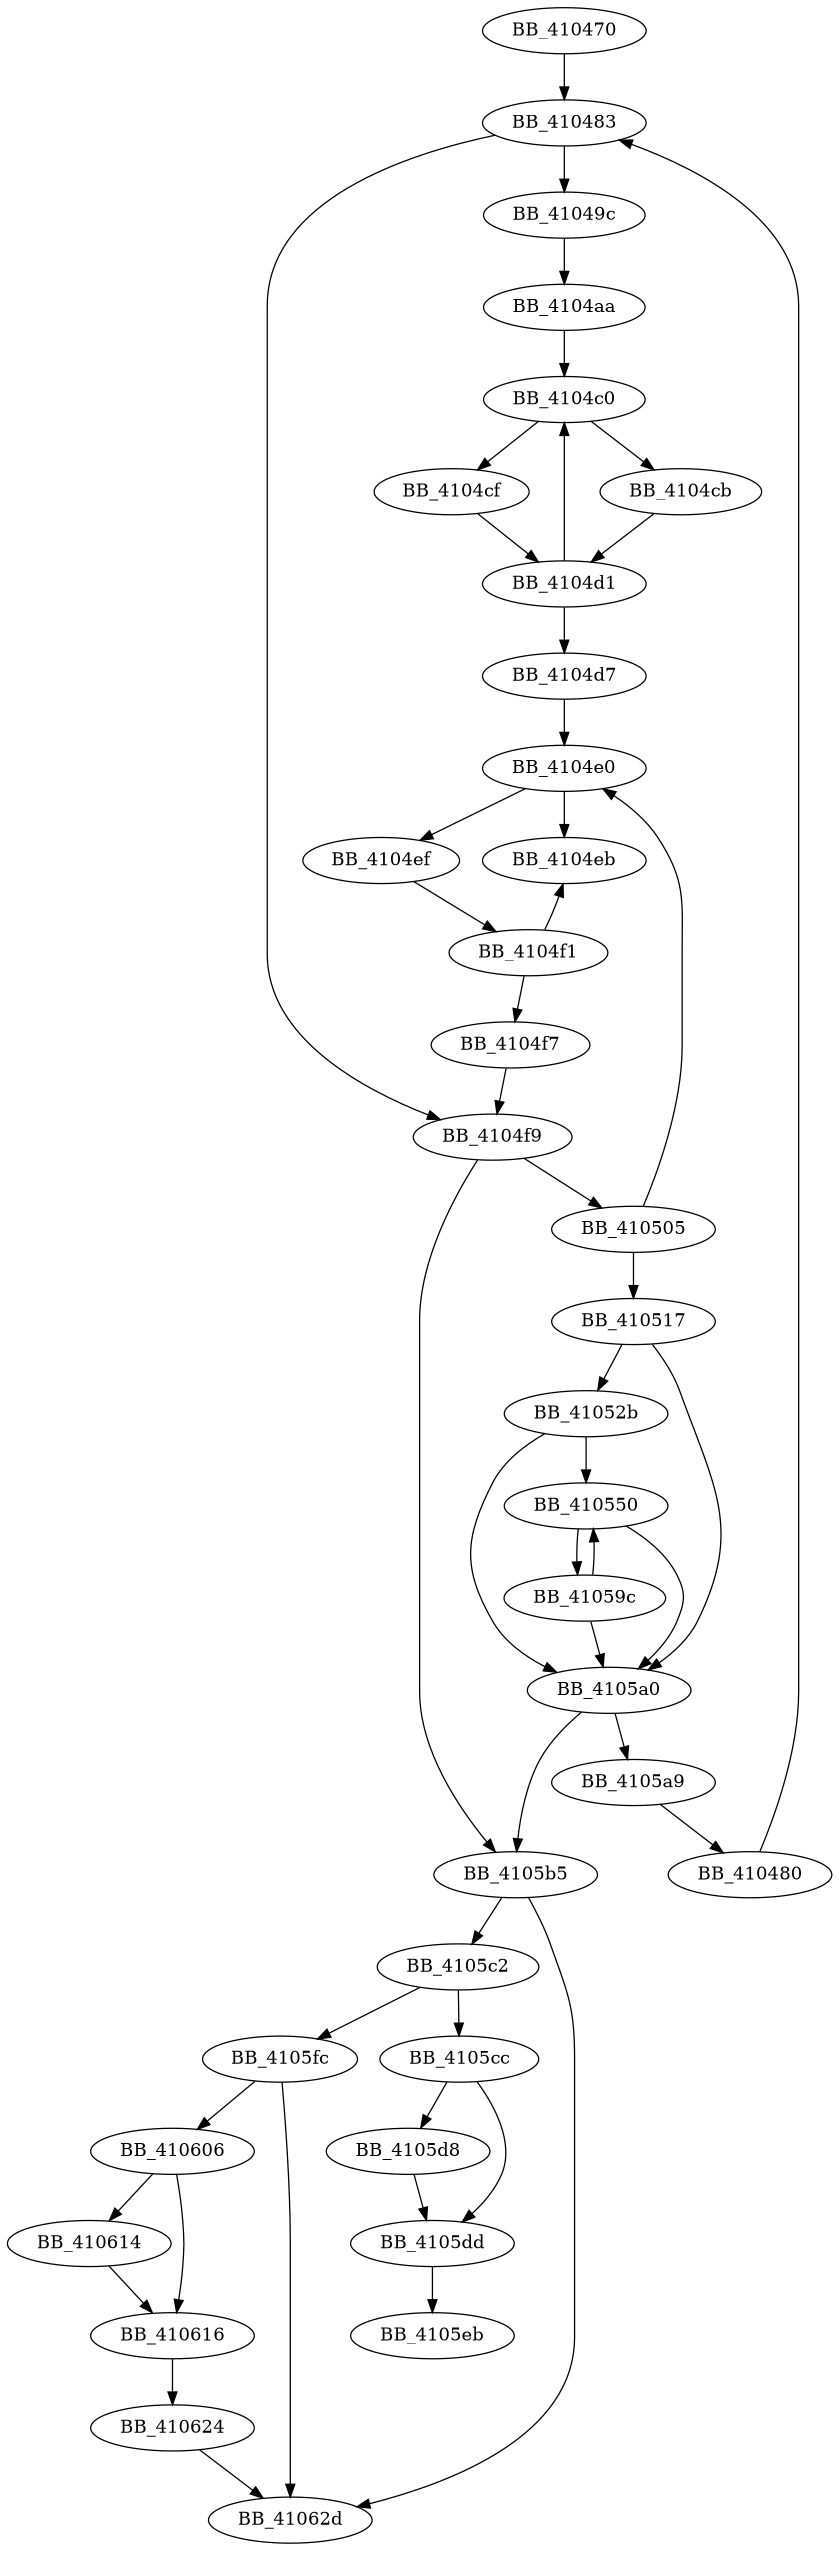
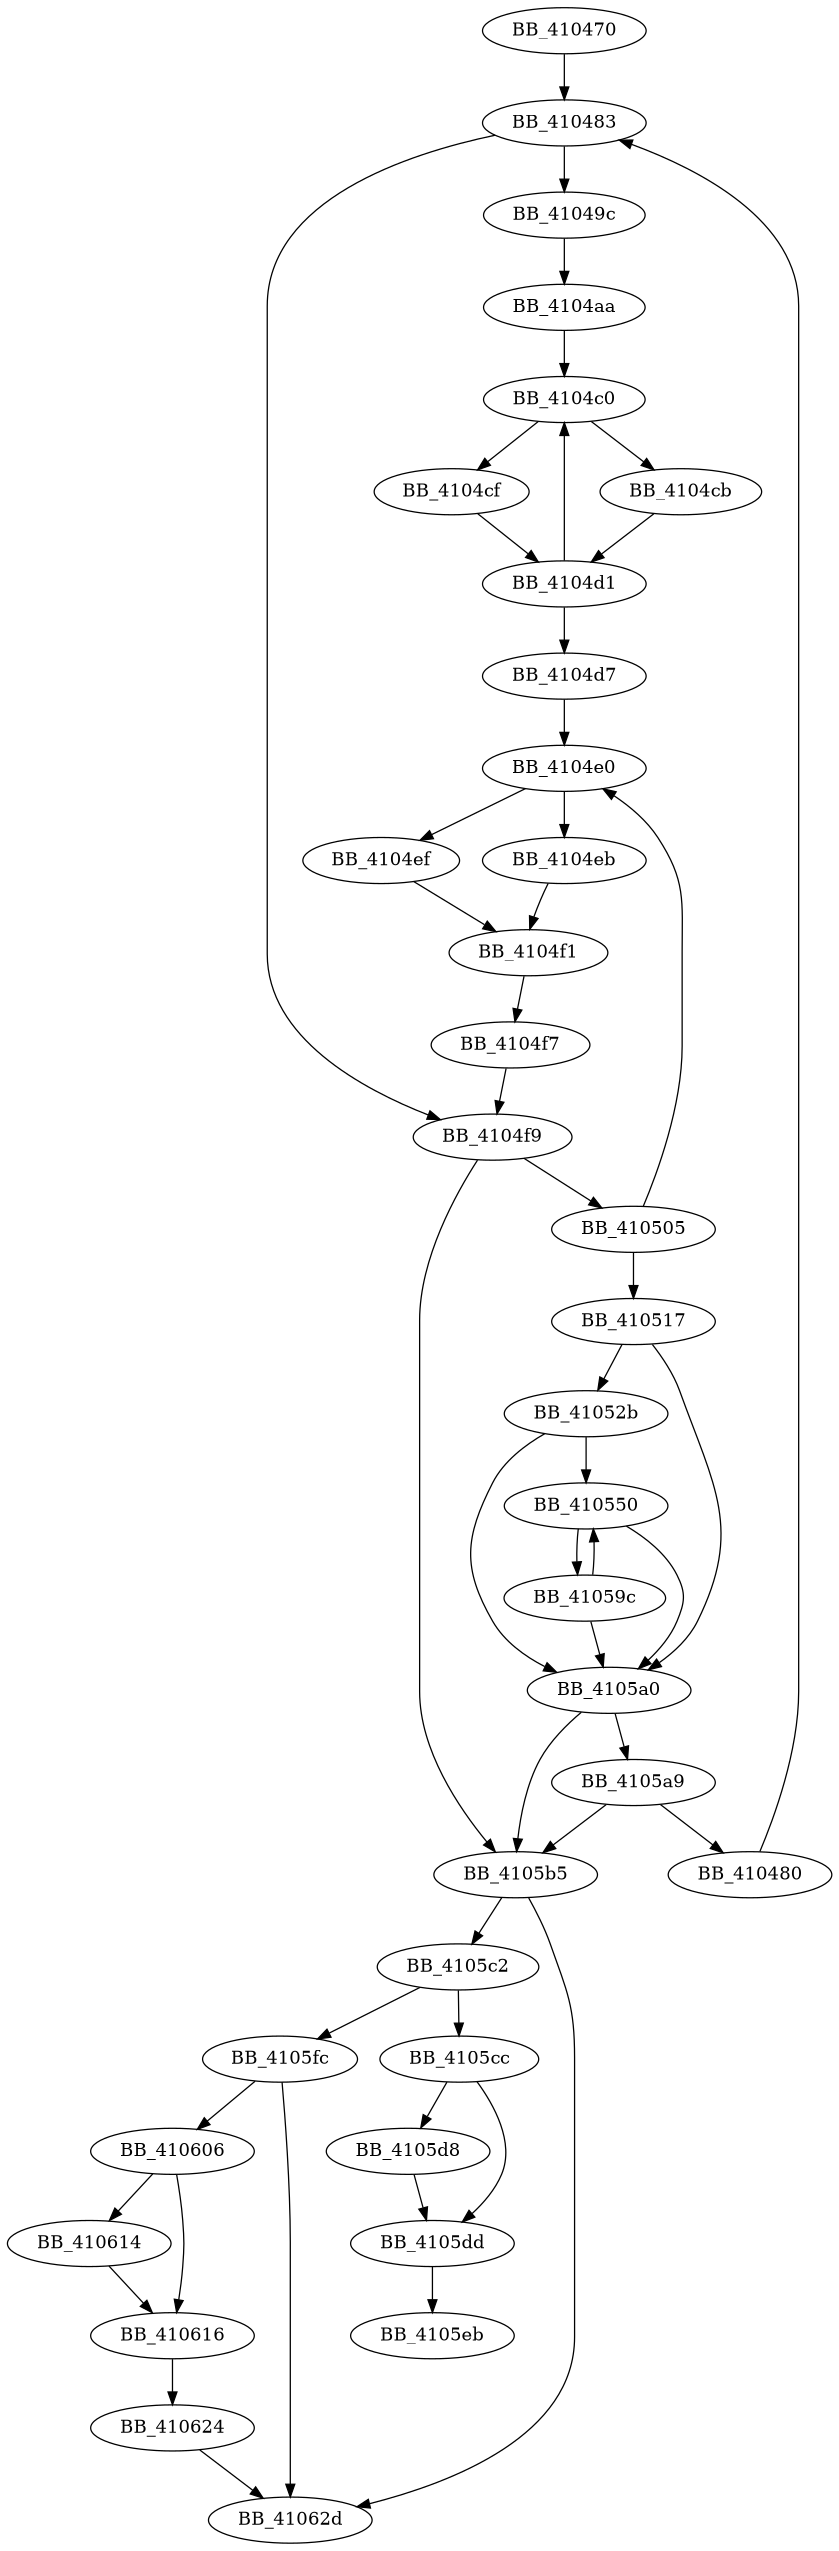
edge "BB_4104f1" -> "BB_4104eb": reversed
edge "BB_4105a9" -> "BB_4105b5": added
